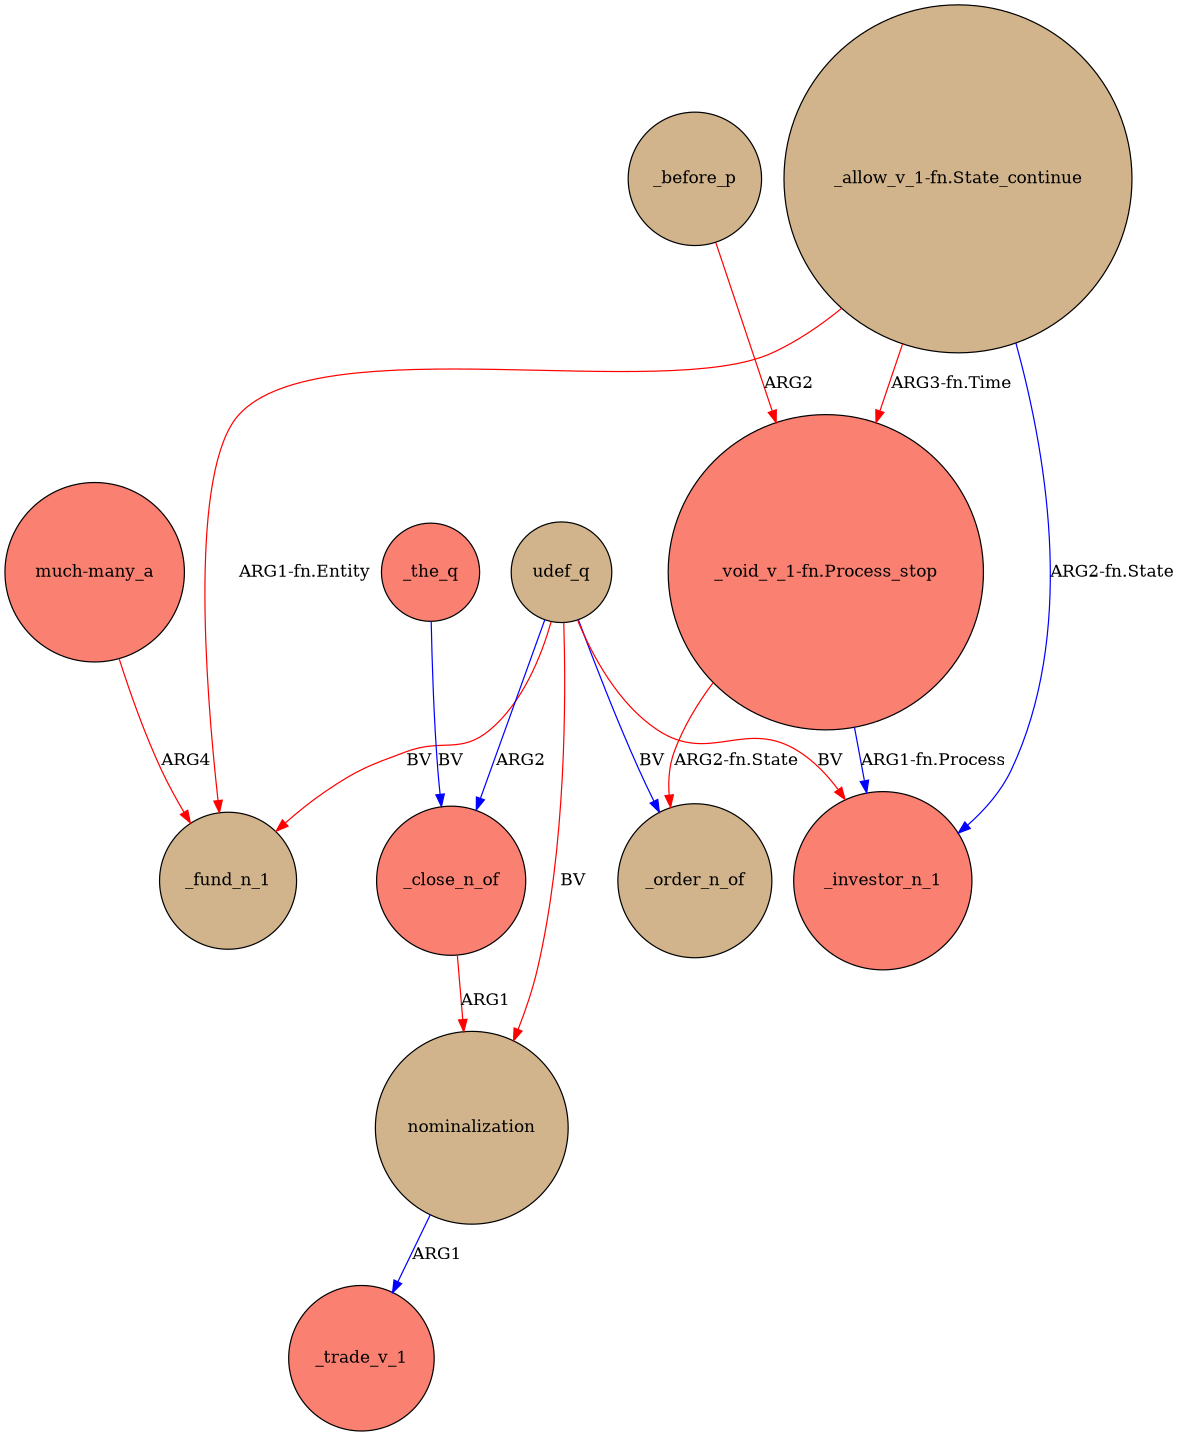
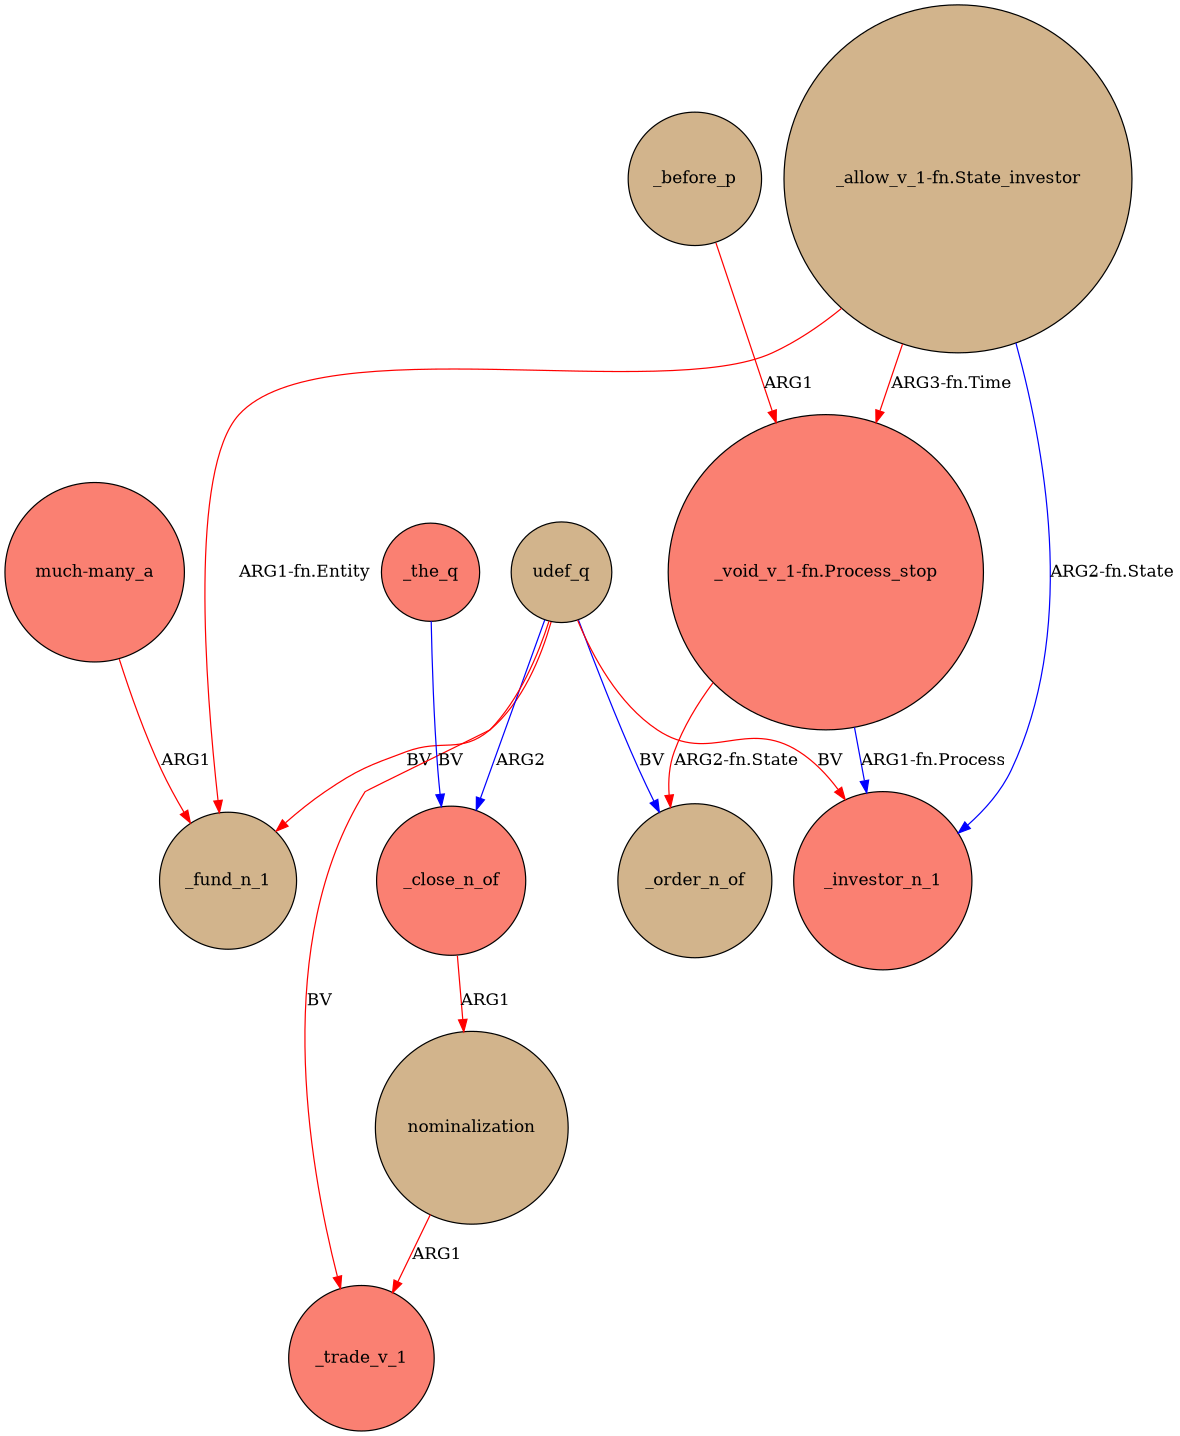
node "_allow_v_1-fn.State_continue": label "_allow_v_1-fn.State_continue" -> "_allow_v_1-fn.State_investor"
edge "_before_p" -> "_void_v_1-fn.Process_stop": label "ARG2" -> "ARG1"
edge "much-many_a" -> "_fund_n_1": label "ARG4" -> "ARG1"
edge "udef_q" -> "nominalization": now "udef_q" -> "_trade_v_1"
edge "nominalization" -> "_trade_v_1": color blue -> red
